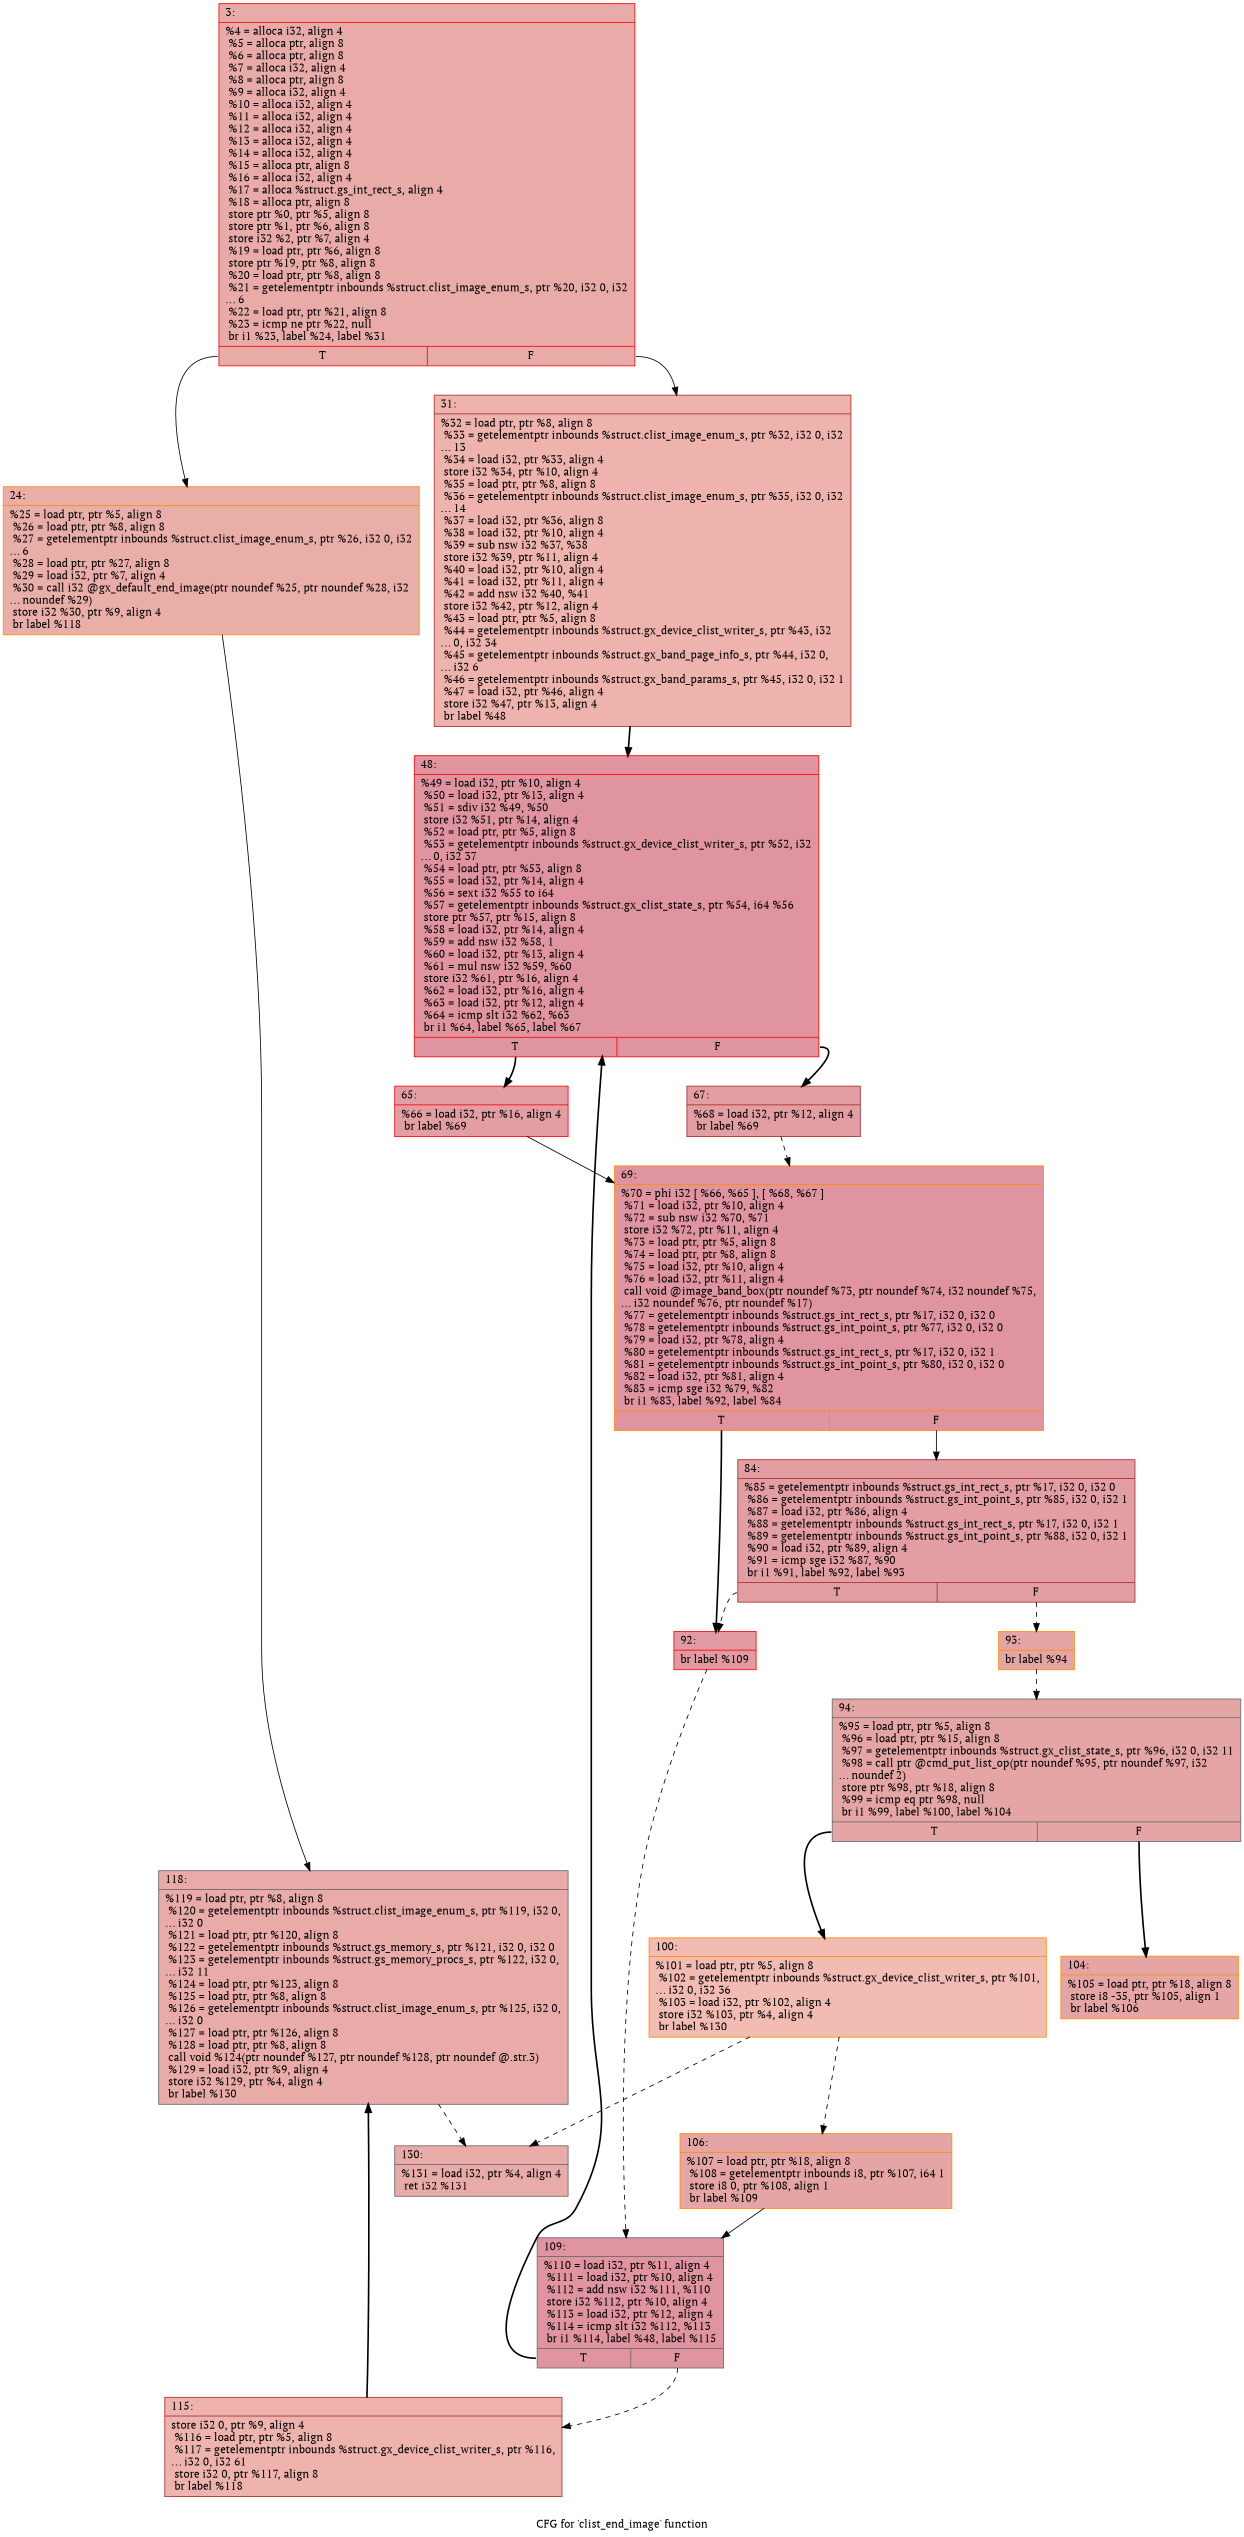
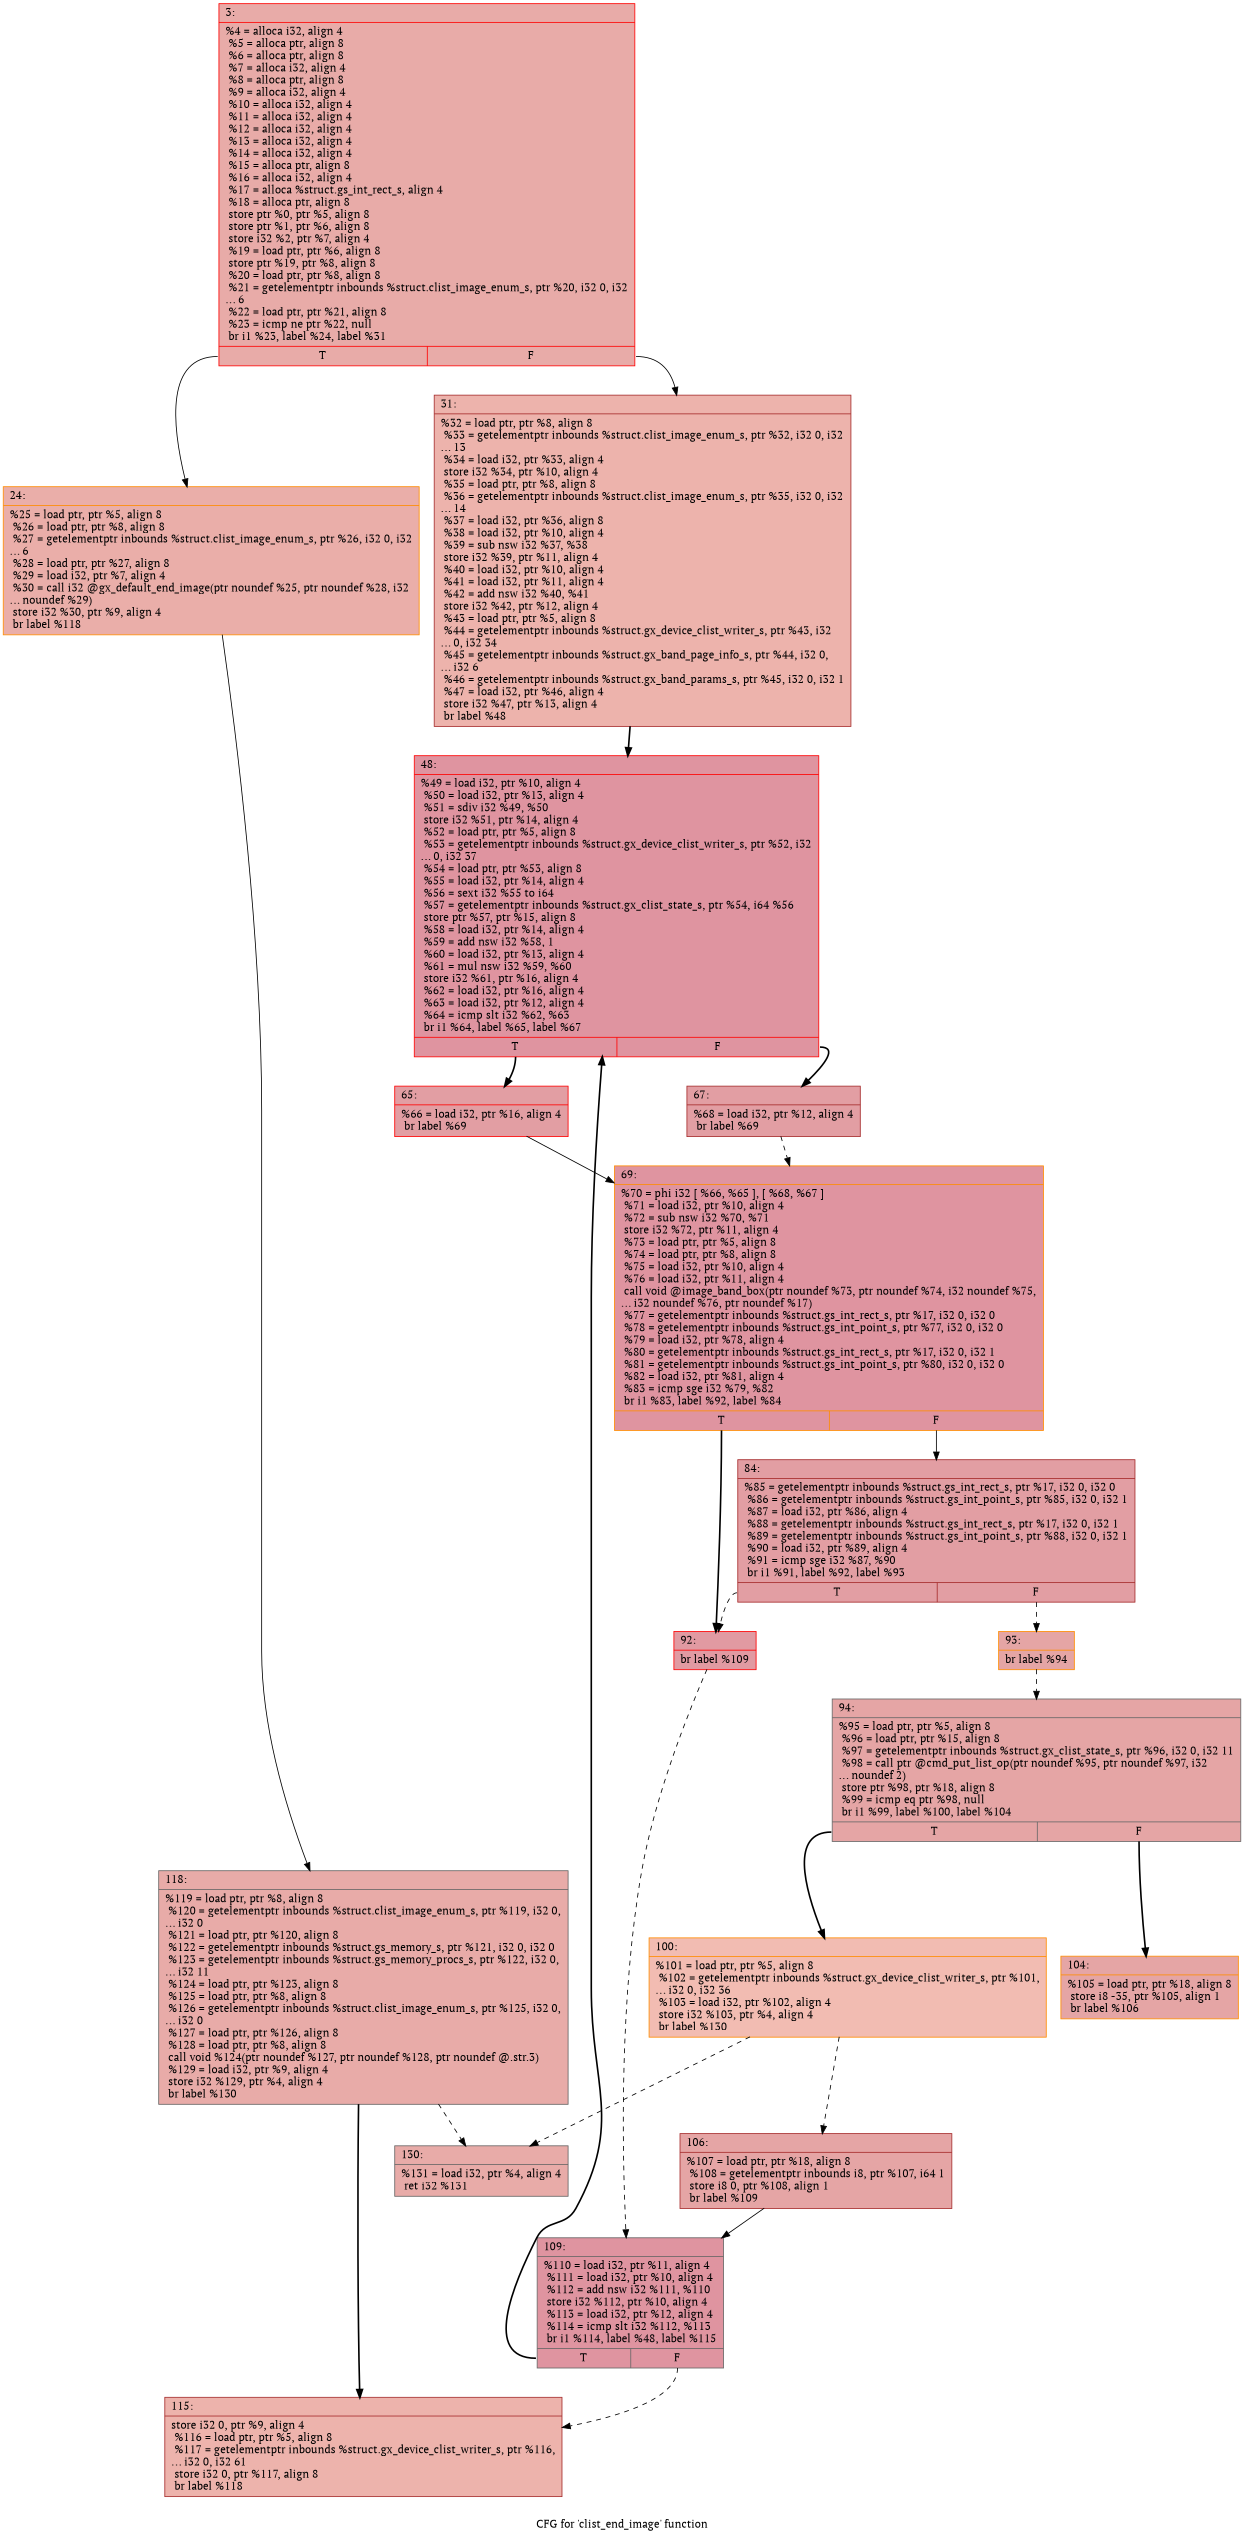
node "106:": color darkorange -> brown
edge "115:" -> "118:": reversed
